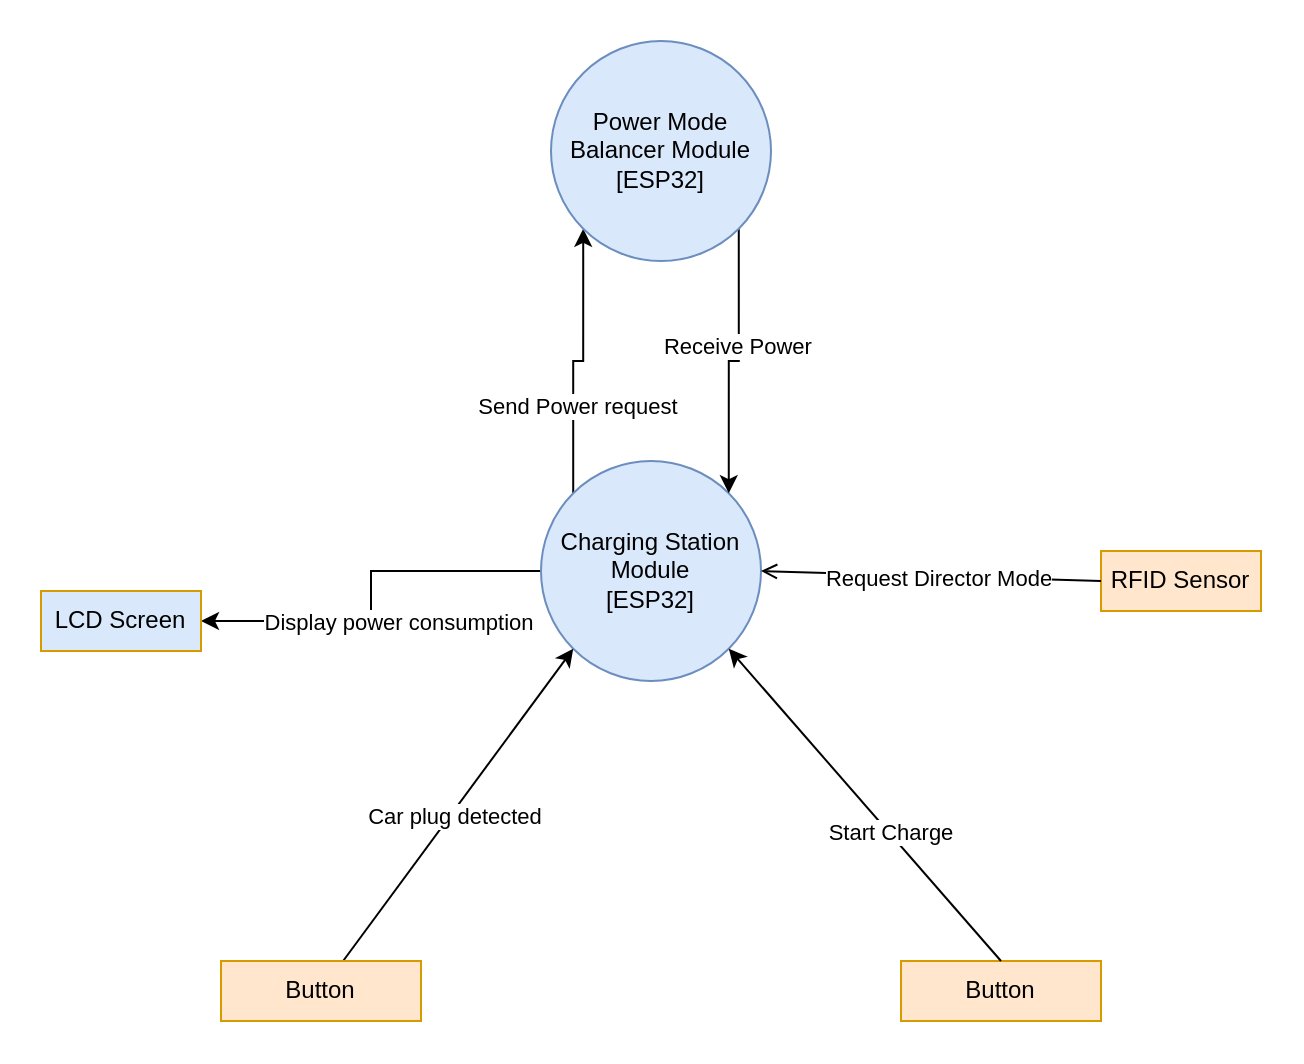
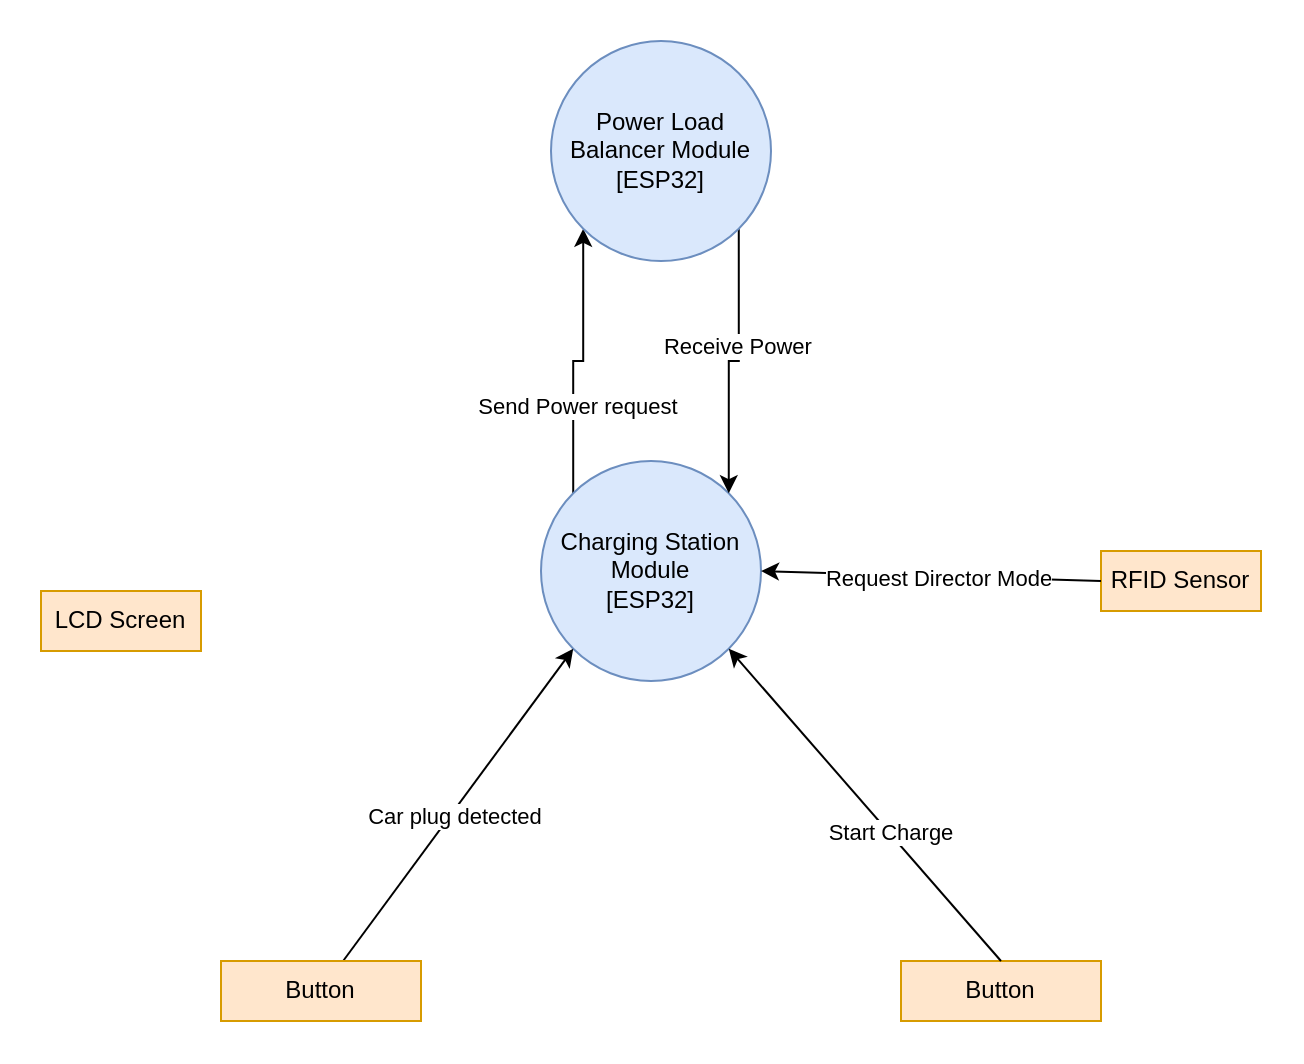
node "Power Mode Balancer Module [ESP32]": label "Power Mode Balancer Module [ESP32]" -> "Power Load Balancer Module [ESP32]"
edge "RFID Sensor" -> "Charging Station Module [ESP32]": arrowhead open -> classic
edge "Charging Station Module [ESP32]" -> "LCD Screen": removed, label "Display power consumption"
node "LCD Screen": fillcolor #dae8fc -> #ffe6cc
